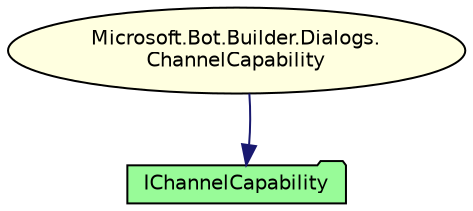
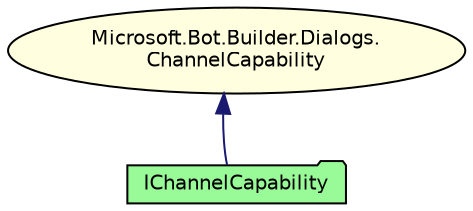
edge "Microsoft.Bot.Builder.Dialogs. ChannelCapability" -> "IChannelCapability": reversed
